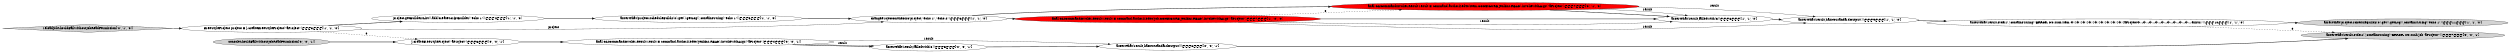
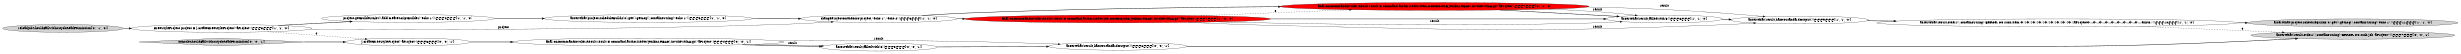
node "reloadJobShouldFailWithoutJobReadPermission['0', '1', '0']": shape diamond -> ellipse
node "consoleShouldFailWithoutJobReadPermission['0', '0', '1']": shape ellipse -> diamond
